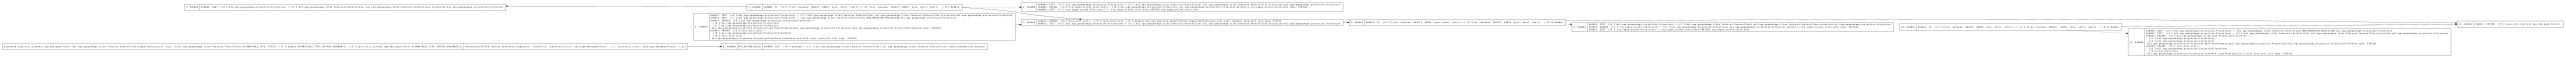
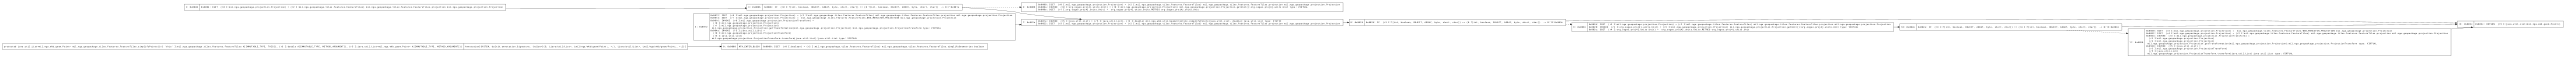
edge "3: 0x0006" -> "2: 0x0004": reversed
edge "9: 0x0026" -> "10: 0x002e": added
edge "11: 0x0030" -> "12: 0x003c": added
node "0: 0x0000": text "MTH_RETURN_BLOCK" -> "MTH_ENTER_BLOCK"
